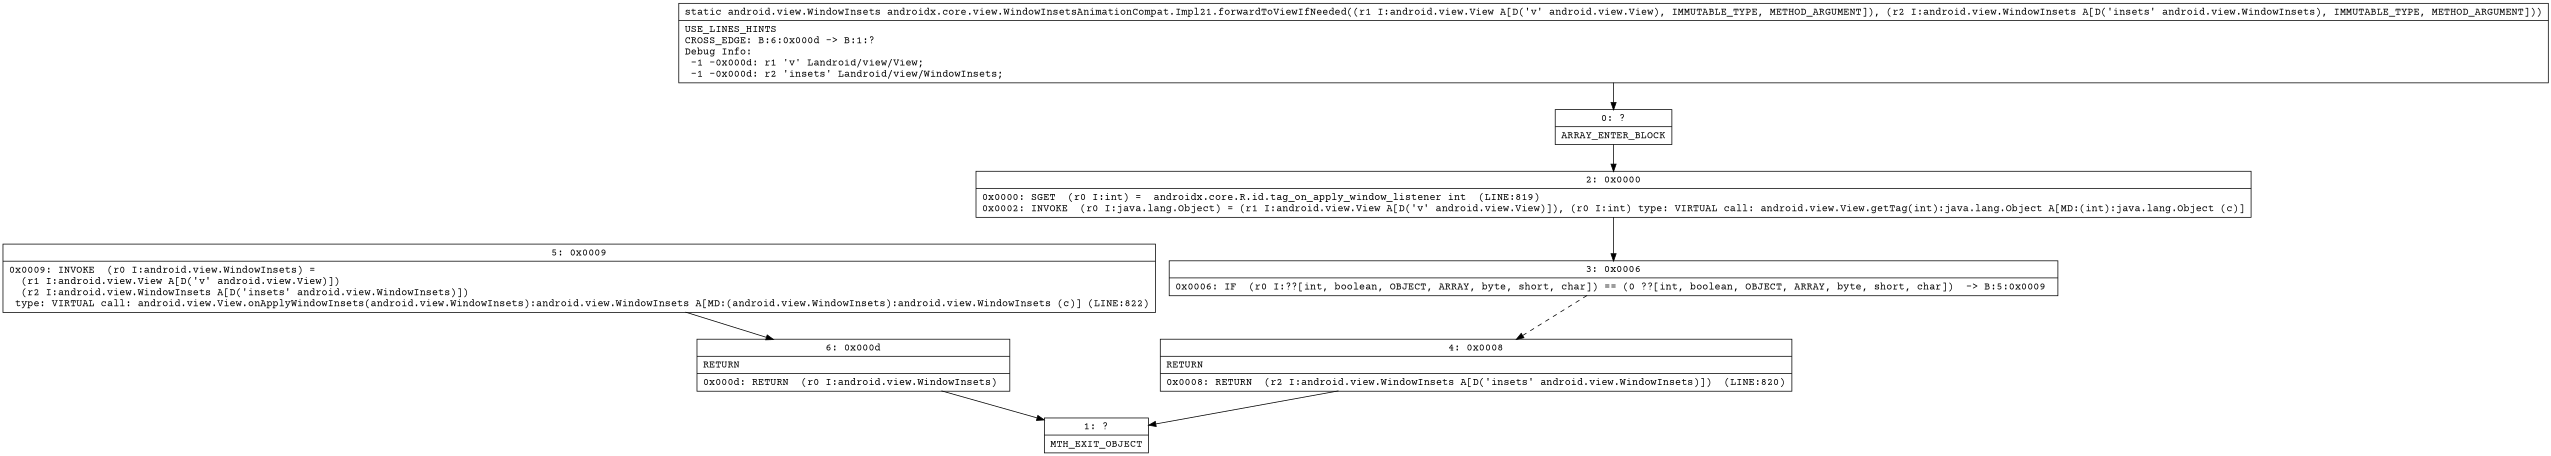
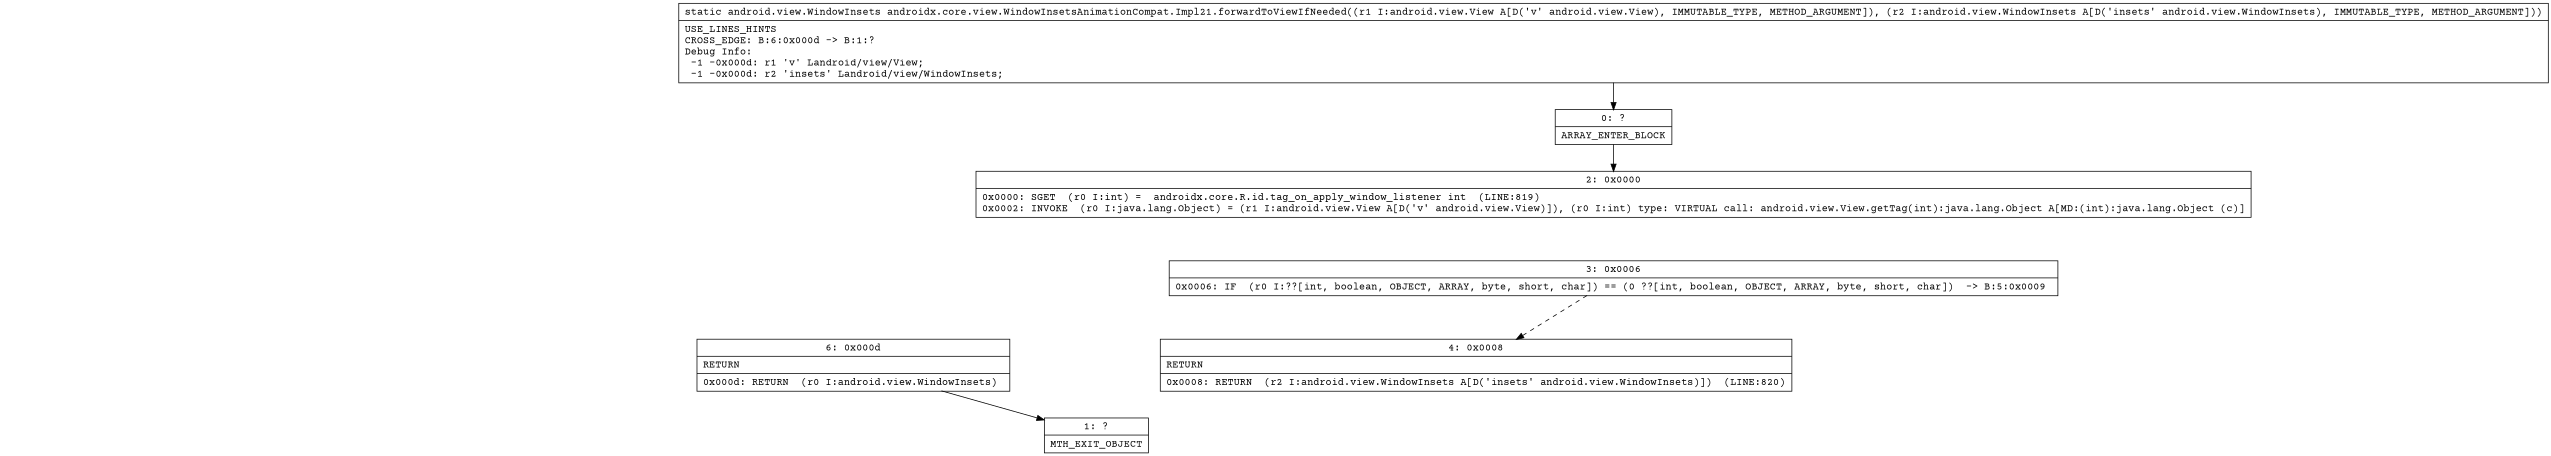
edge "2: 0x0000" -> "3: 0x0006": removed
node "5: 0x0009": removed
edge "4: 0x0008" -> "1: ?": removed
